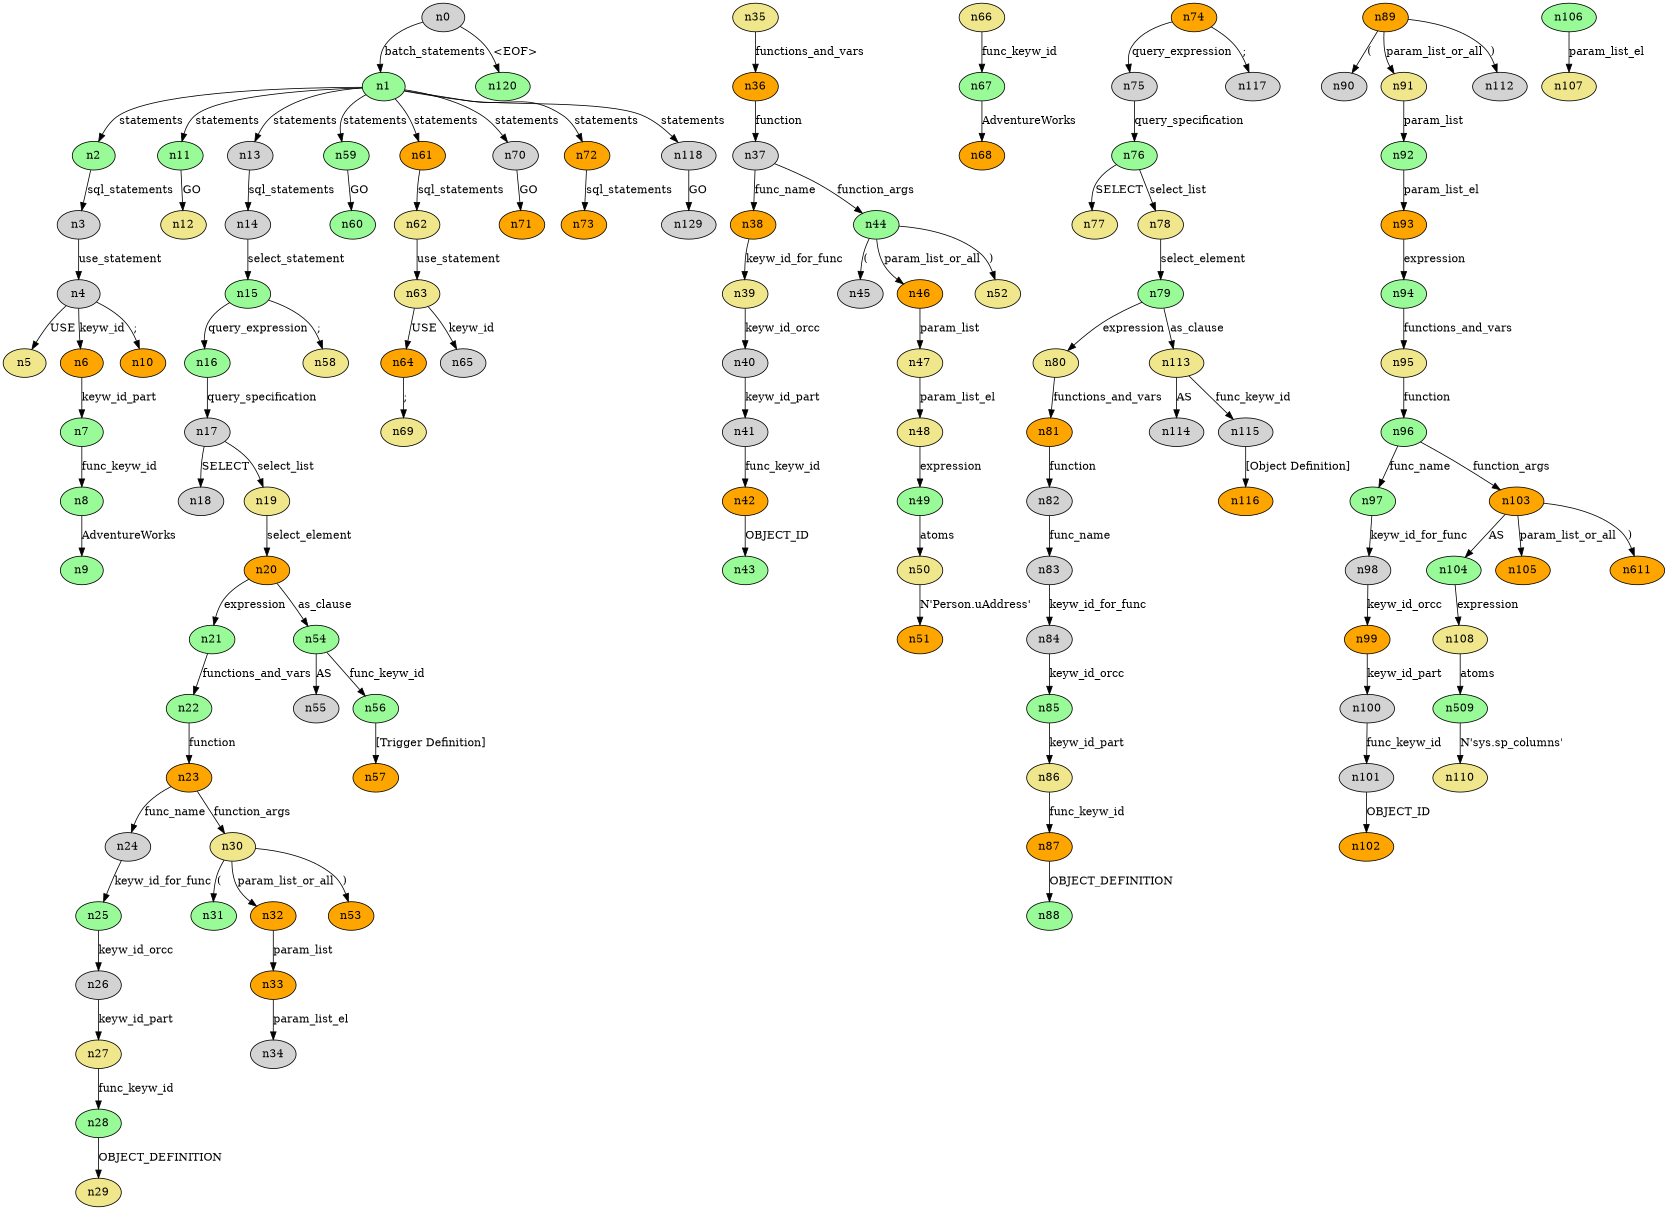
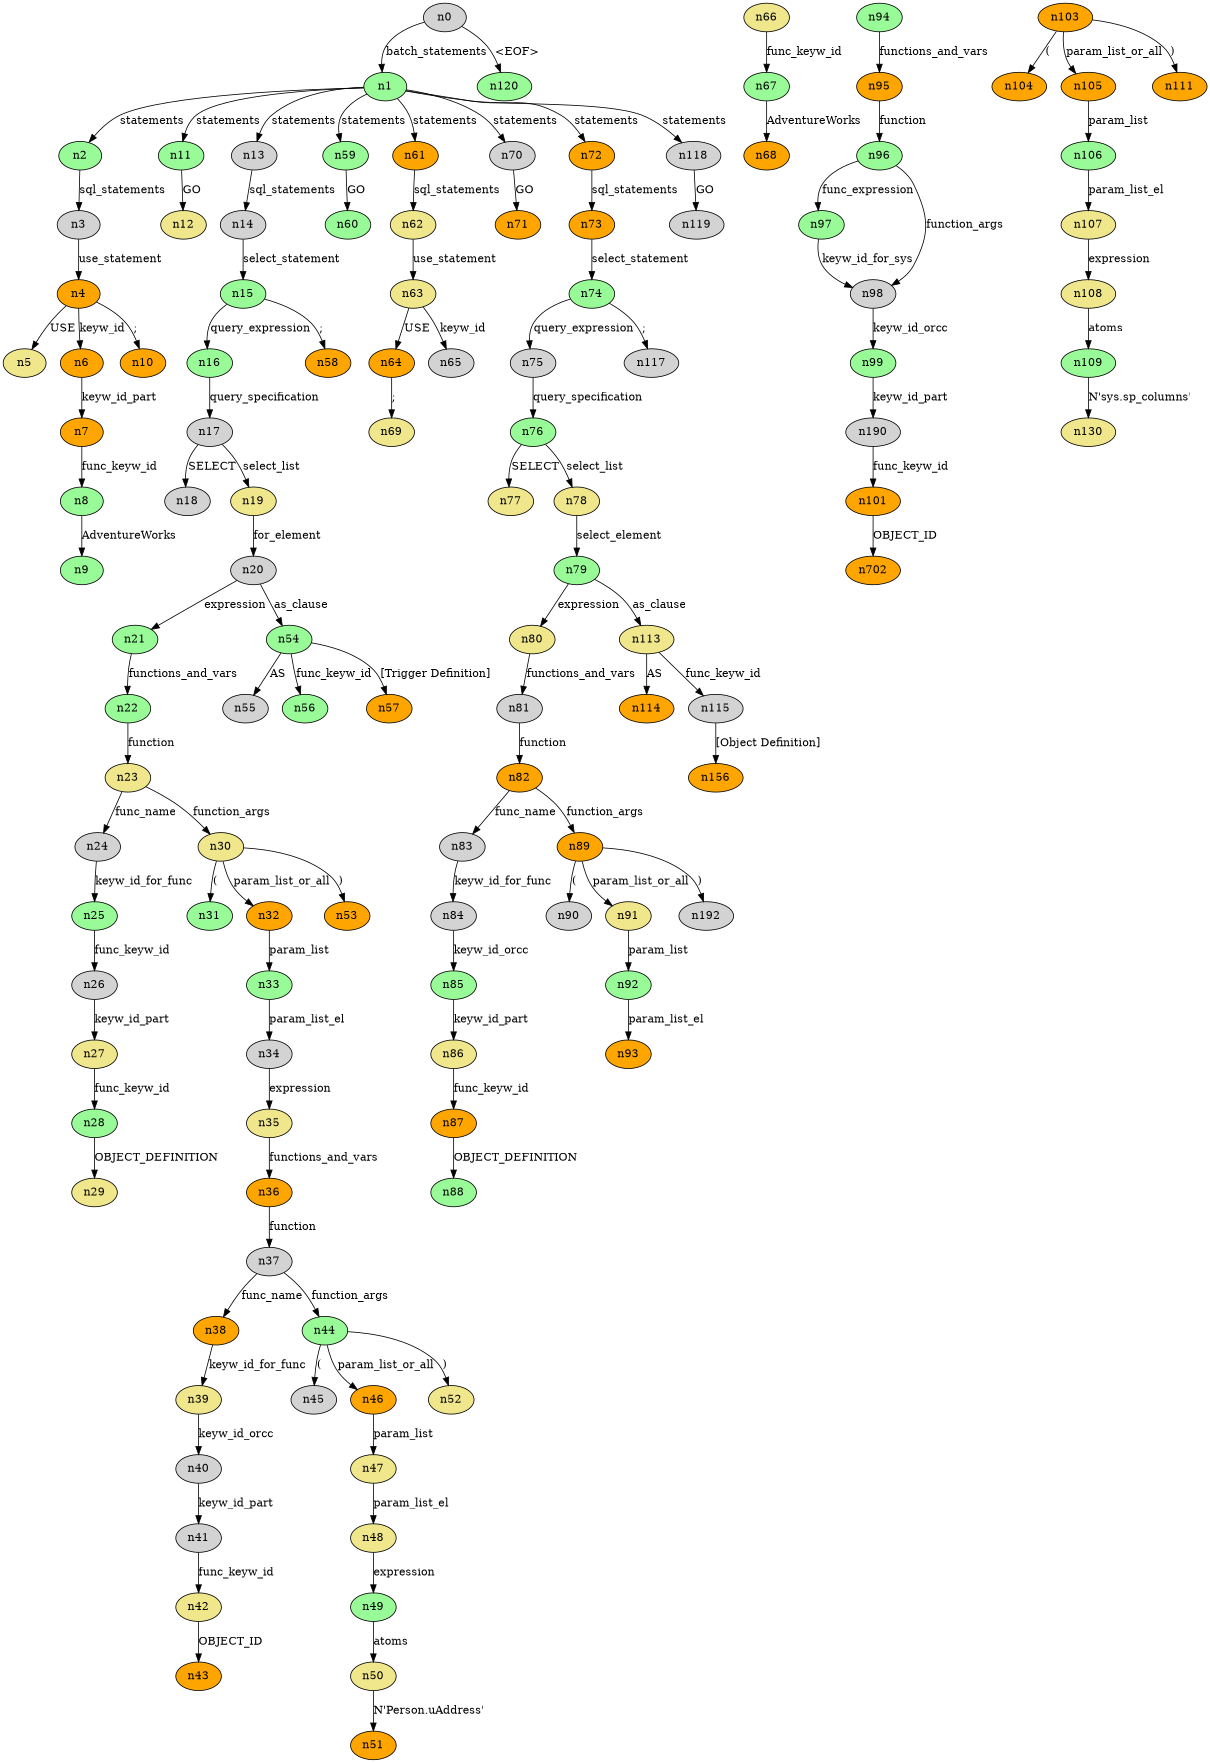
node "n74": fillcolor orange -> palegreen
node "n112": label "n112" -> "n192"
edge "n105" -> "n106": added, label "param_list"
node "n129": label "n129" -> "n119"
edge "n73" -> "n74": added, label "select_statement"
edge "n93" -> "n94": removed, label "expression"
node "n4": fillcolor lightgrey -> orange
node "n58": fillcolor khaki -> orange
node "n95": fillcolor khaki -> orange
node "n7": fillcolor palegreen -> orange
node "n81": fillcolor orange -> lightgrey
node "n114": fillcolor lightgrey -> orange
edge "n96" -> "n103": now "n96" -> "n98"
edge "n96" -> "n97": label "func_name" -> "func_expression"
node "n42": fillcolor orange -> khaki
node "n82": fillcolor lightgrey -> orange
node "n116": label "n116" -> "n156"
edge "n19" -> "n20": label "select_element" -> "for_element"
edge "n97" -> "n98": label "keyw_id_for_func" -> "keyw_id_for_sys"
edge "n103" -> "n104": label "AS" -> "("
node "n20": fillcolor orange -> lightgrey
node "n43": fillcolor palegreen -> orange
node "n104": fillcolor palegreen -> orange
node "n611": label "n611" -> "n111"
edge "n104" -> "n108": now "n107" -> "n108"
node "n99": fillcolor orange -> palegreen
node "n100": label "n100" -> "n190"
node "n509": label "n509" -> "n109"
edge "n56" -> "n57": now "n54" -> "n57"
node "n23": fillcolor orange -> khaki
node "n101": fillcolor lightgrey -> orange
node "n110": label "n110" -> "n130"
edge "n82" -> "n89": added, label "function_args"
node "n102": label "n102" -> "n702"
edge "n25" -> "n26": label "keyw_id_orcc" -> "func_keyw_id"
node "n33": fillcolor orange -> palegreen
edge "n34" -> "n35": added, label "expression"
